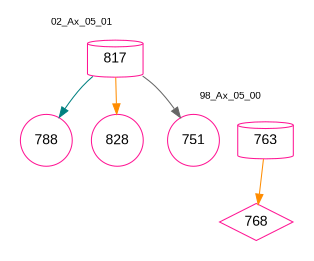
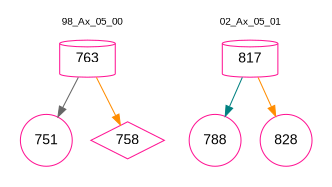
edge "817" -> "751": now "763" -> "751"
node "768": label "768" -> "758"
